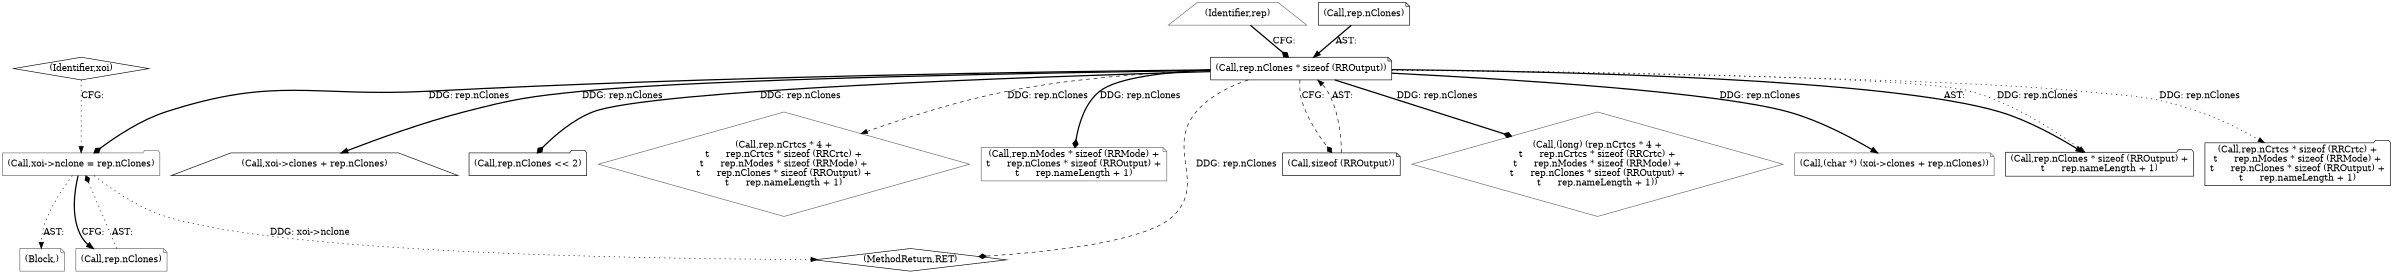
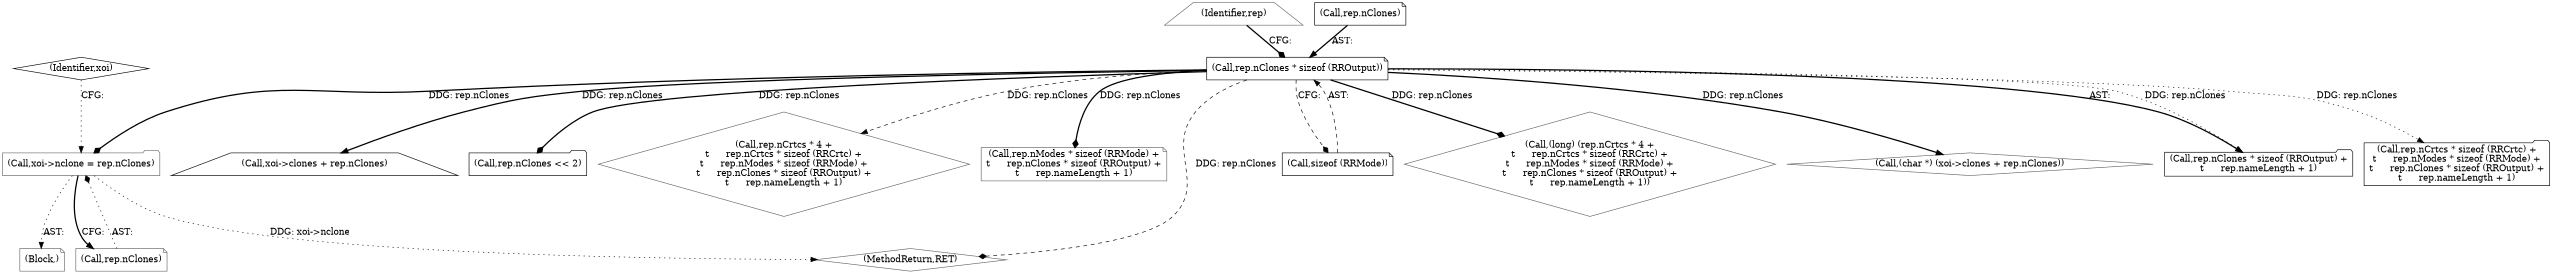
node "(Call,sizeof (RROutput))": label "(Call,sizeof (RROutput))" -> "(Call,sizeof (RRMode))"
node "(Call,(char *) (xoi->clones + rep.nClones))": shape note -> diamond
node "(MethodReturn,RET)": color black -> gray40
